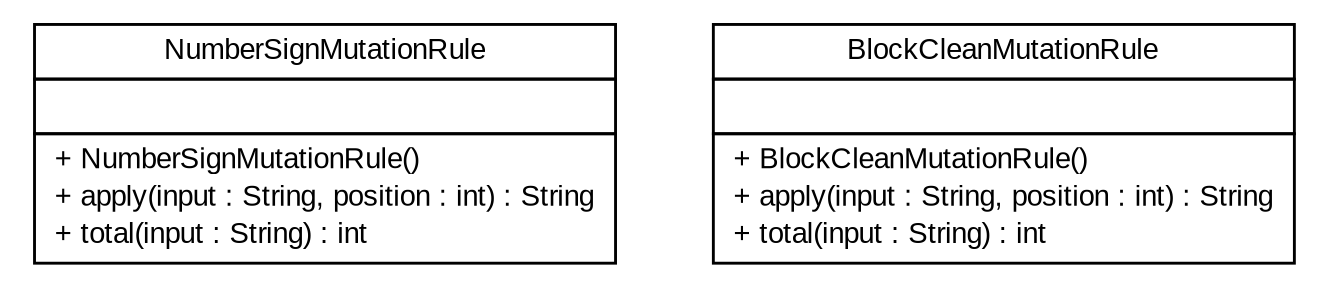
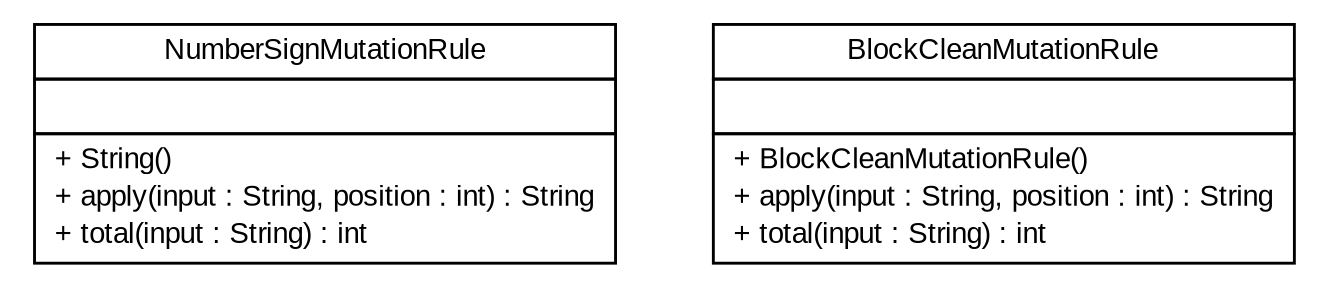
node "NumberSignMutationRule": text "+ NumberSignMutationRule()" -> "+ String()"
